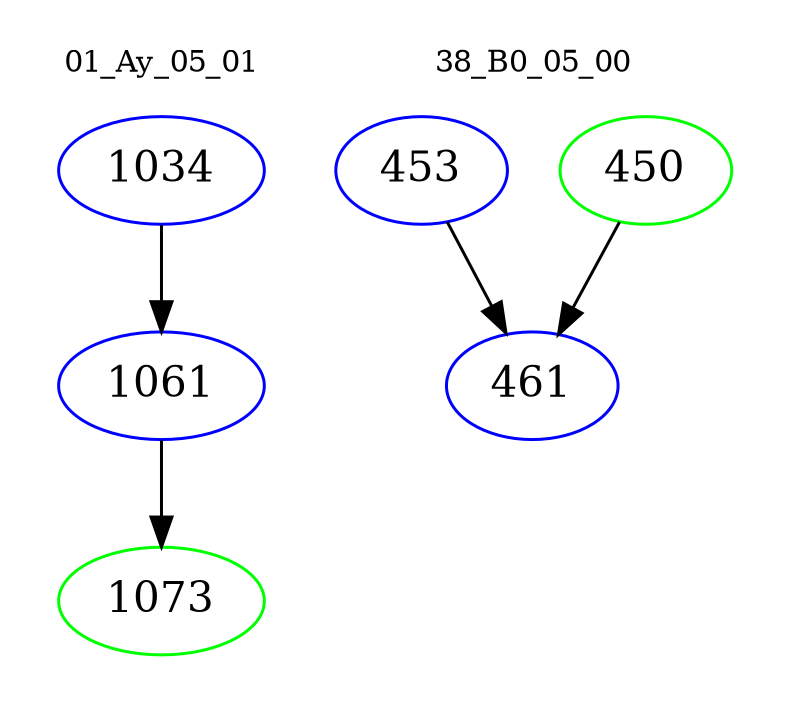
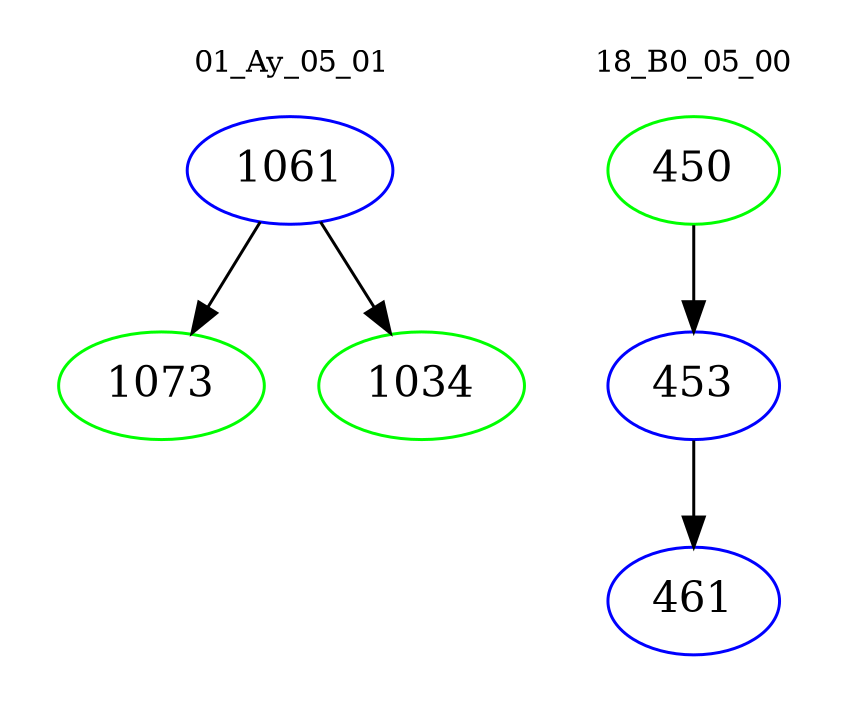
cluster "38_B0_05_00": label "38_B0_05_00" -> "18_B0_05_00"
node "1034": color blue -> green
edge "1034" -> "1061": reversed
edge "450" -> "461": now "450" -> "453"
